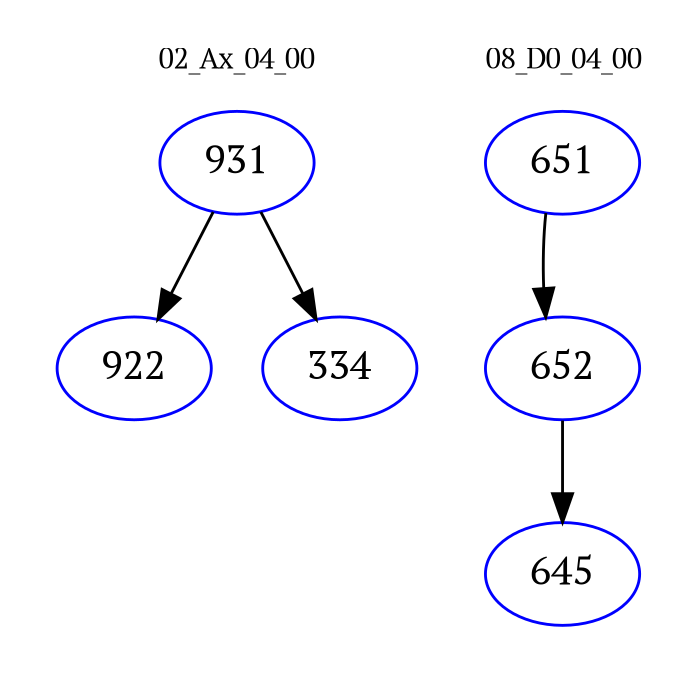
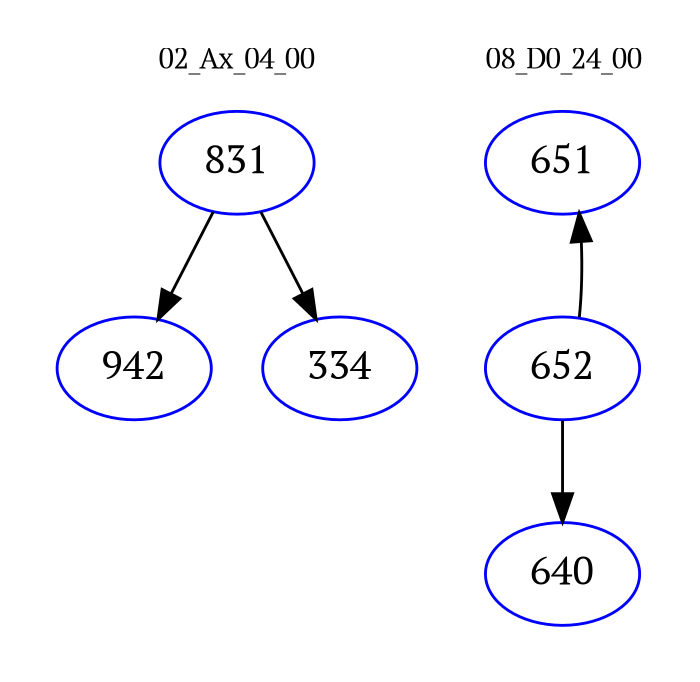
cluster "08_D0_04_00": label "08_D0_04_00" -> "08_D0_24_00"
node "931": label "931" -> "831"
edge "651" -> "652": reversed
node "922": label "922" -> "942"
node "645": label "645" -> "640"
